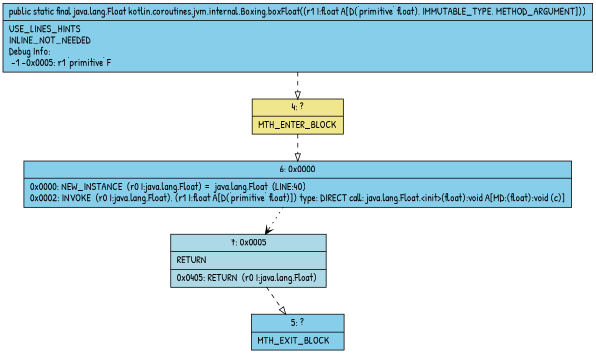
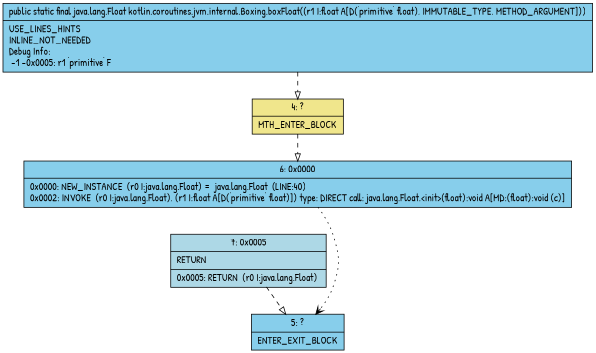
edge "6: 0x0000" -> "7: 0x0005": now "6: 0x0000" -> "5: ?"
node "7: 0x0005": text "0x0405: RETURN  (r0 I:java.lang.Float)" -> "0x0005: RETURN  (r0 I:java.lang.Float)"
node "5: ?": text "MTH_EXIT_BLOCK" -> "ENTER_EXIT_BLOCK"
